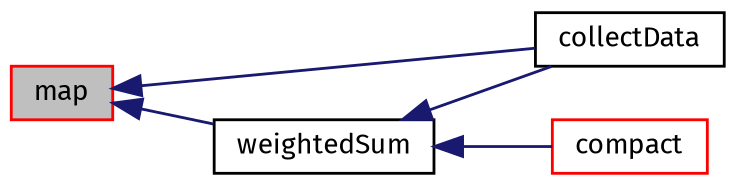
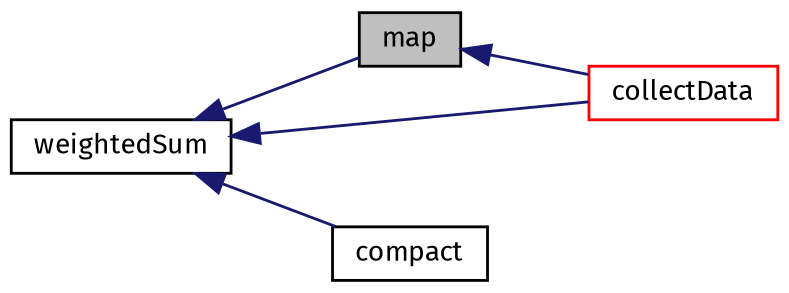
node "collectData": color black -> red
node "map": color red -> black
edge "weightedSum" -> "map": reversed
node "compact": color red -> black
